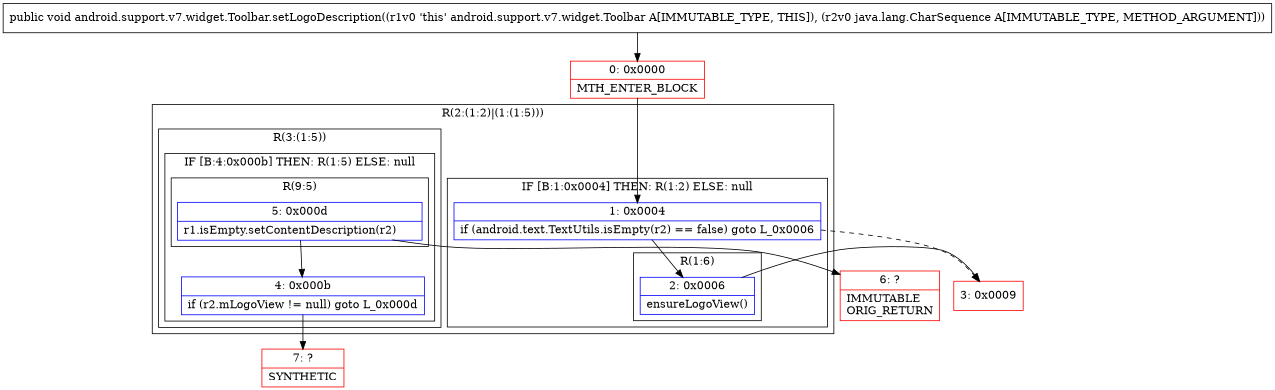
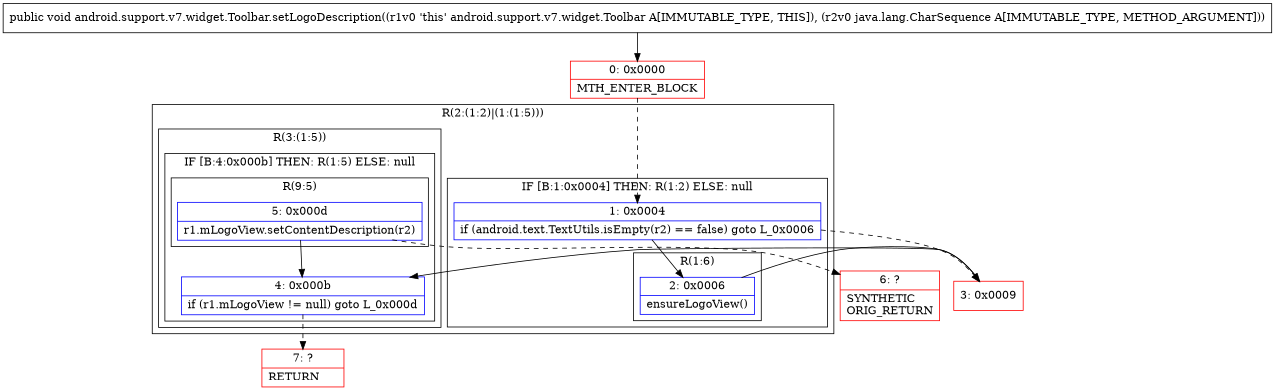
edge "0: 0x0000" -> "1: 0x0004": style solid -> dashed
node "5: 0x000d": text "r1.isEmpty.setContentDescription(r2)" -> "r1.mLogoView.setContentDescription(r2)"
edge "5: 0x000d" -> "6: ?": style solid -> dashed
edge "3: 0x0009" -> "4: 0x000b": added
node "6: ?": text "IMMUTABLE" -> "SYNTHETIC"
node "4: 0x000b": text "if (r2.mLogoView != null) goto L_0x000d" -> "if (r1.mLogoView != null) goto L_0x000d"
edge "4: 0x000b" -> "7: ?": style solid -> dashed
node "7: ?": text "SYNTHETIC" -> "RETURN"
